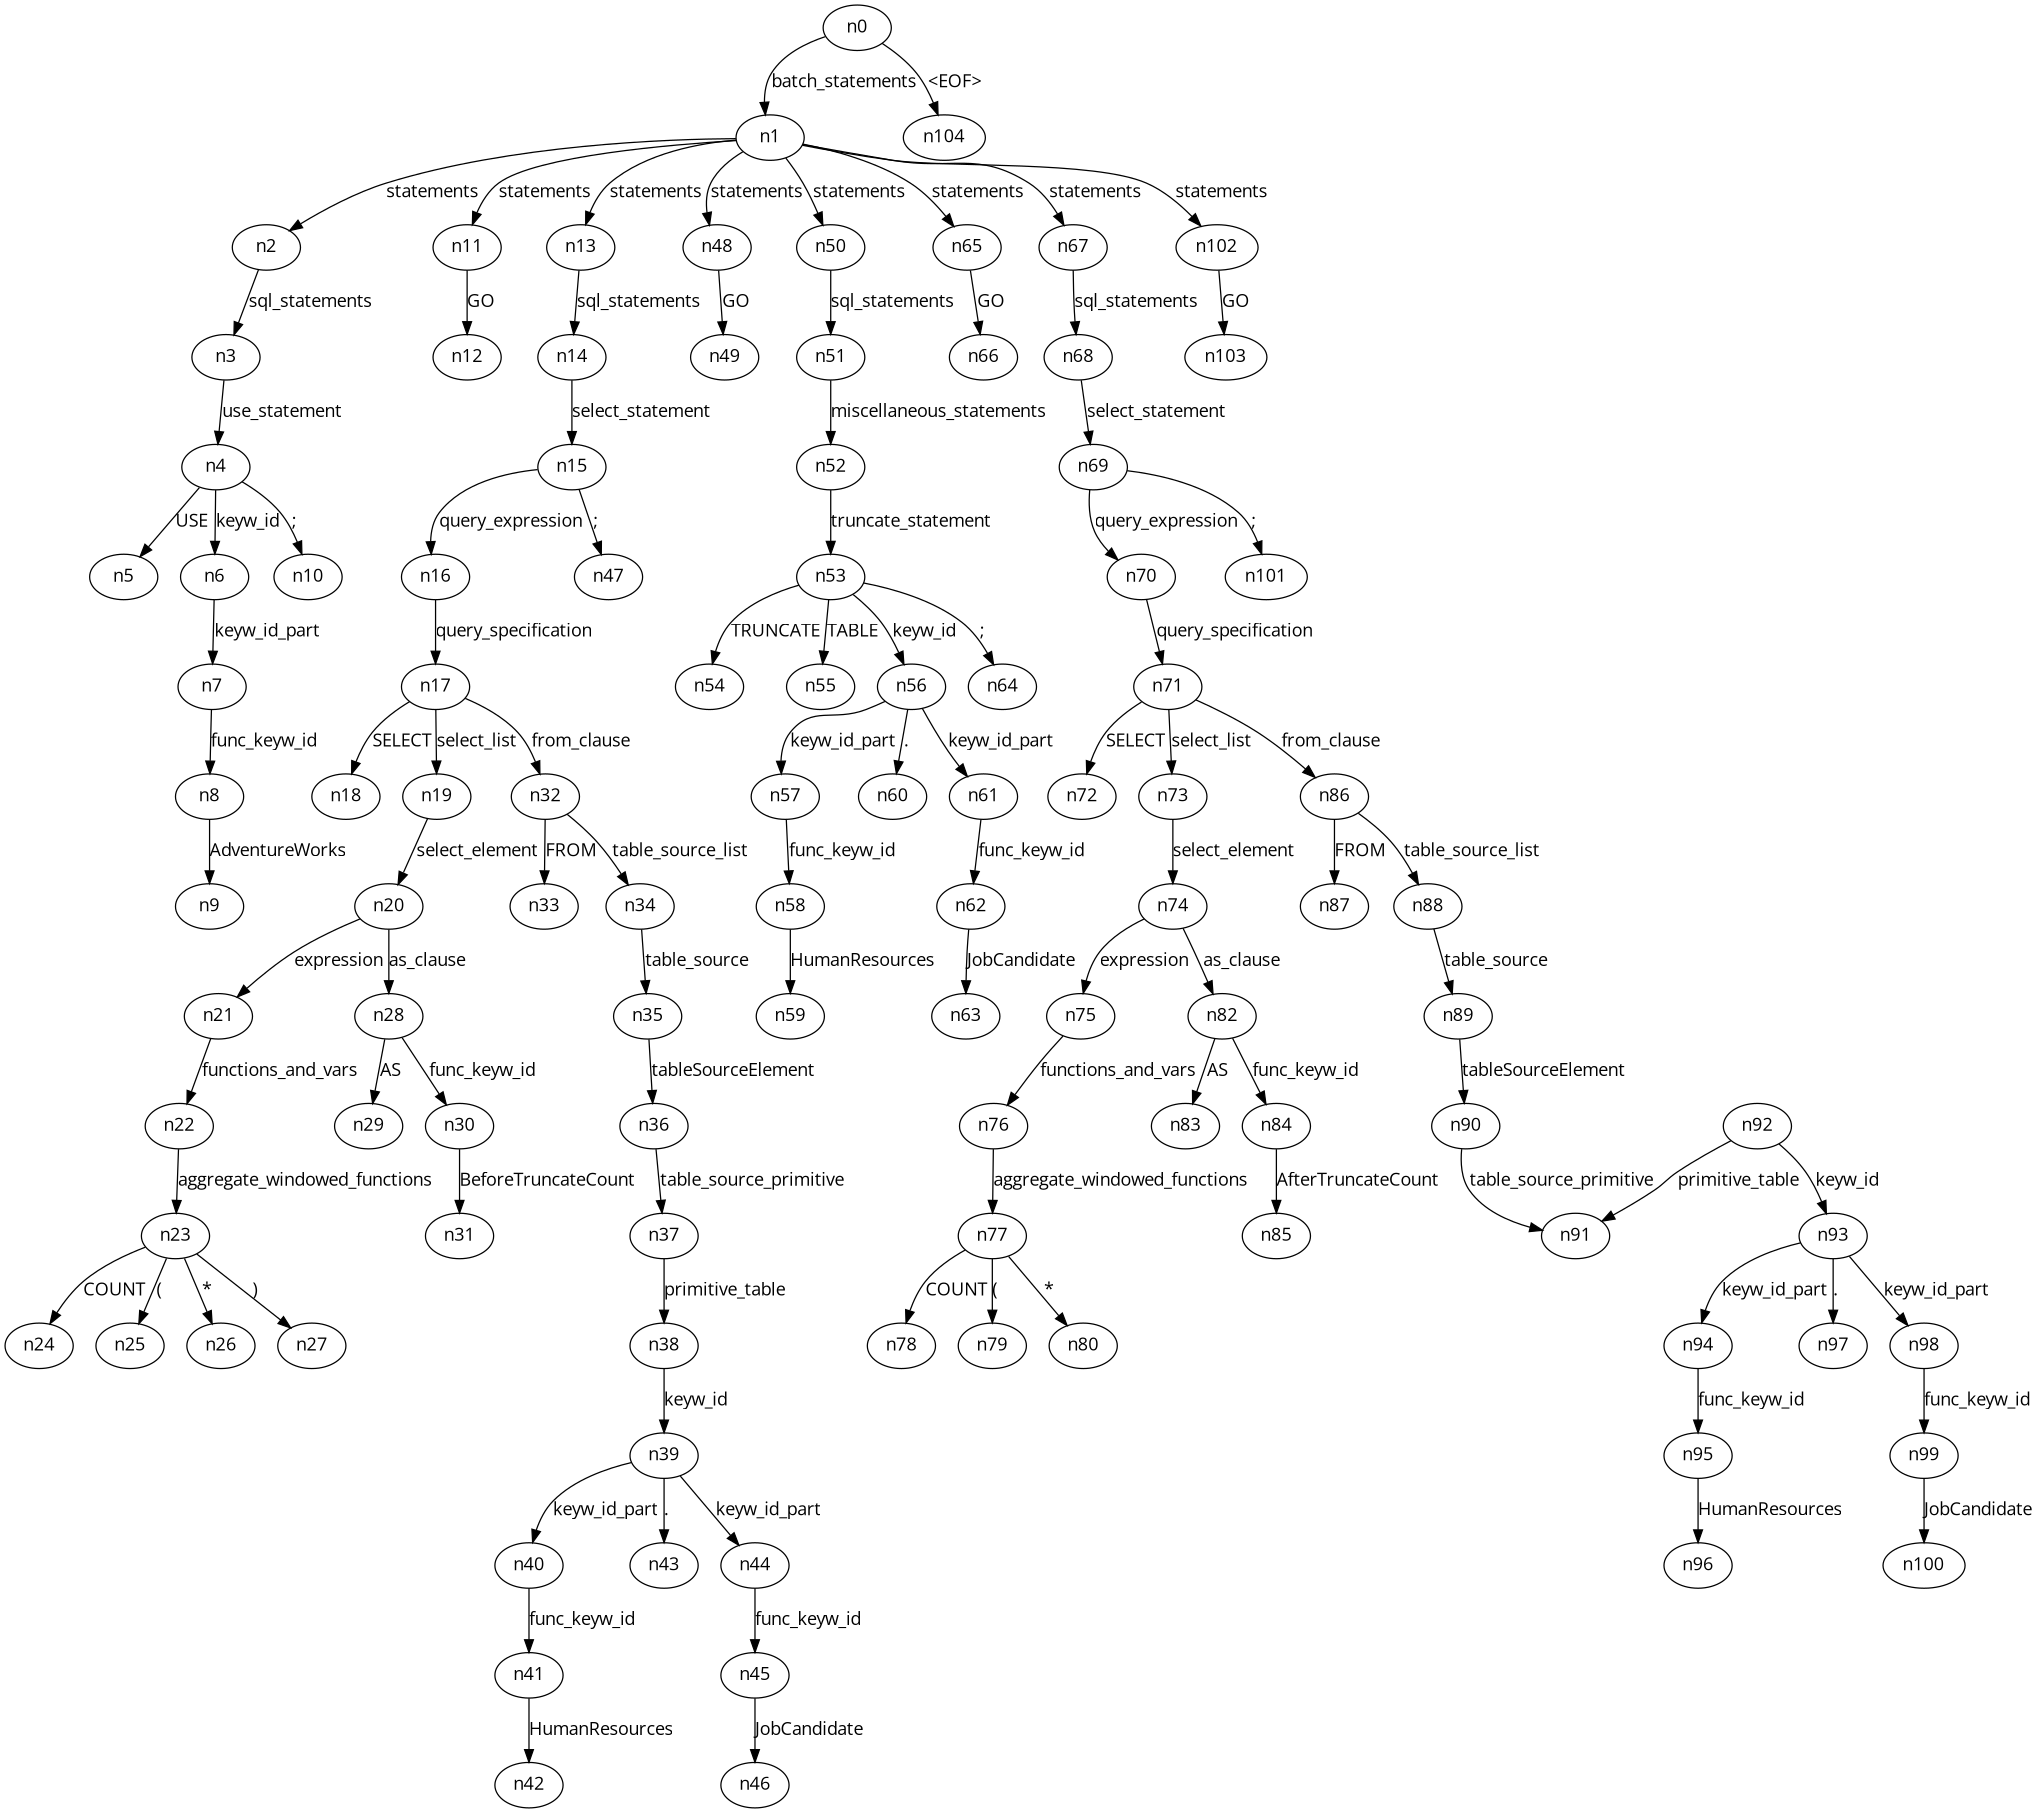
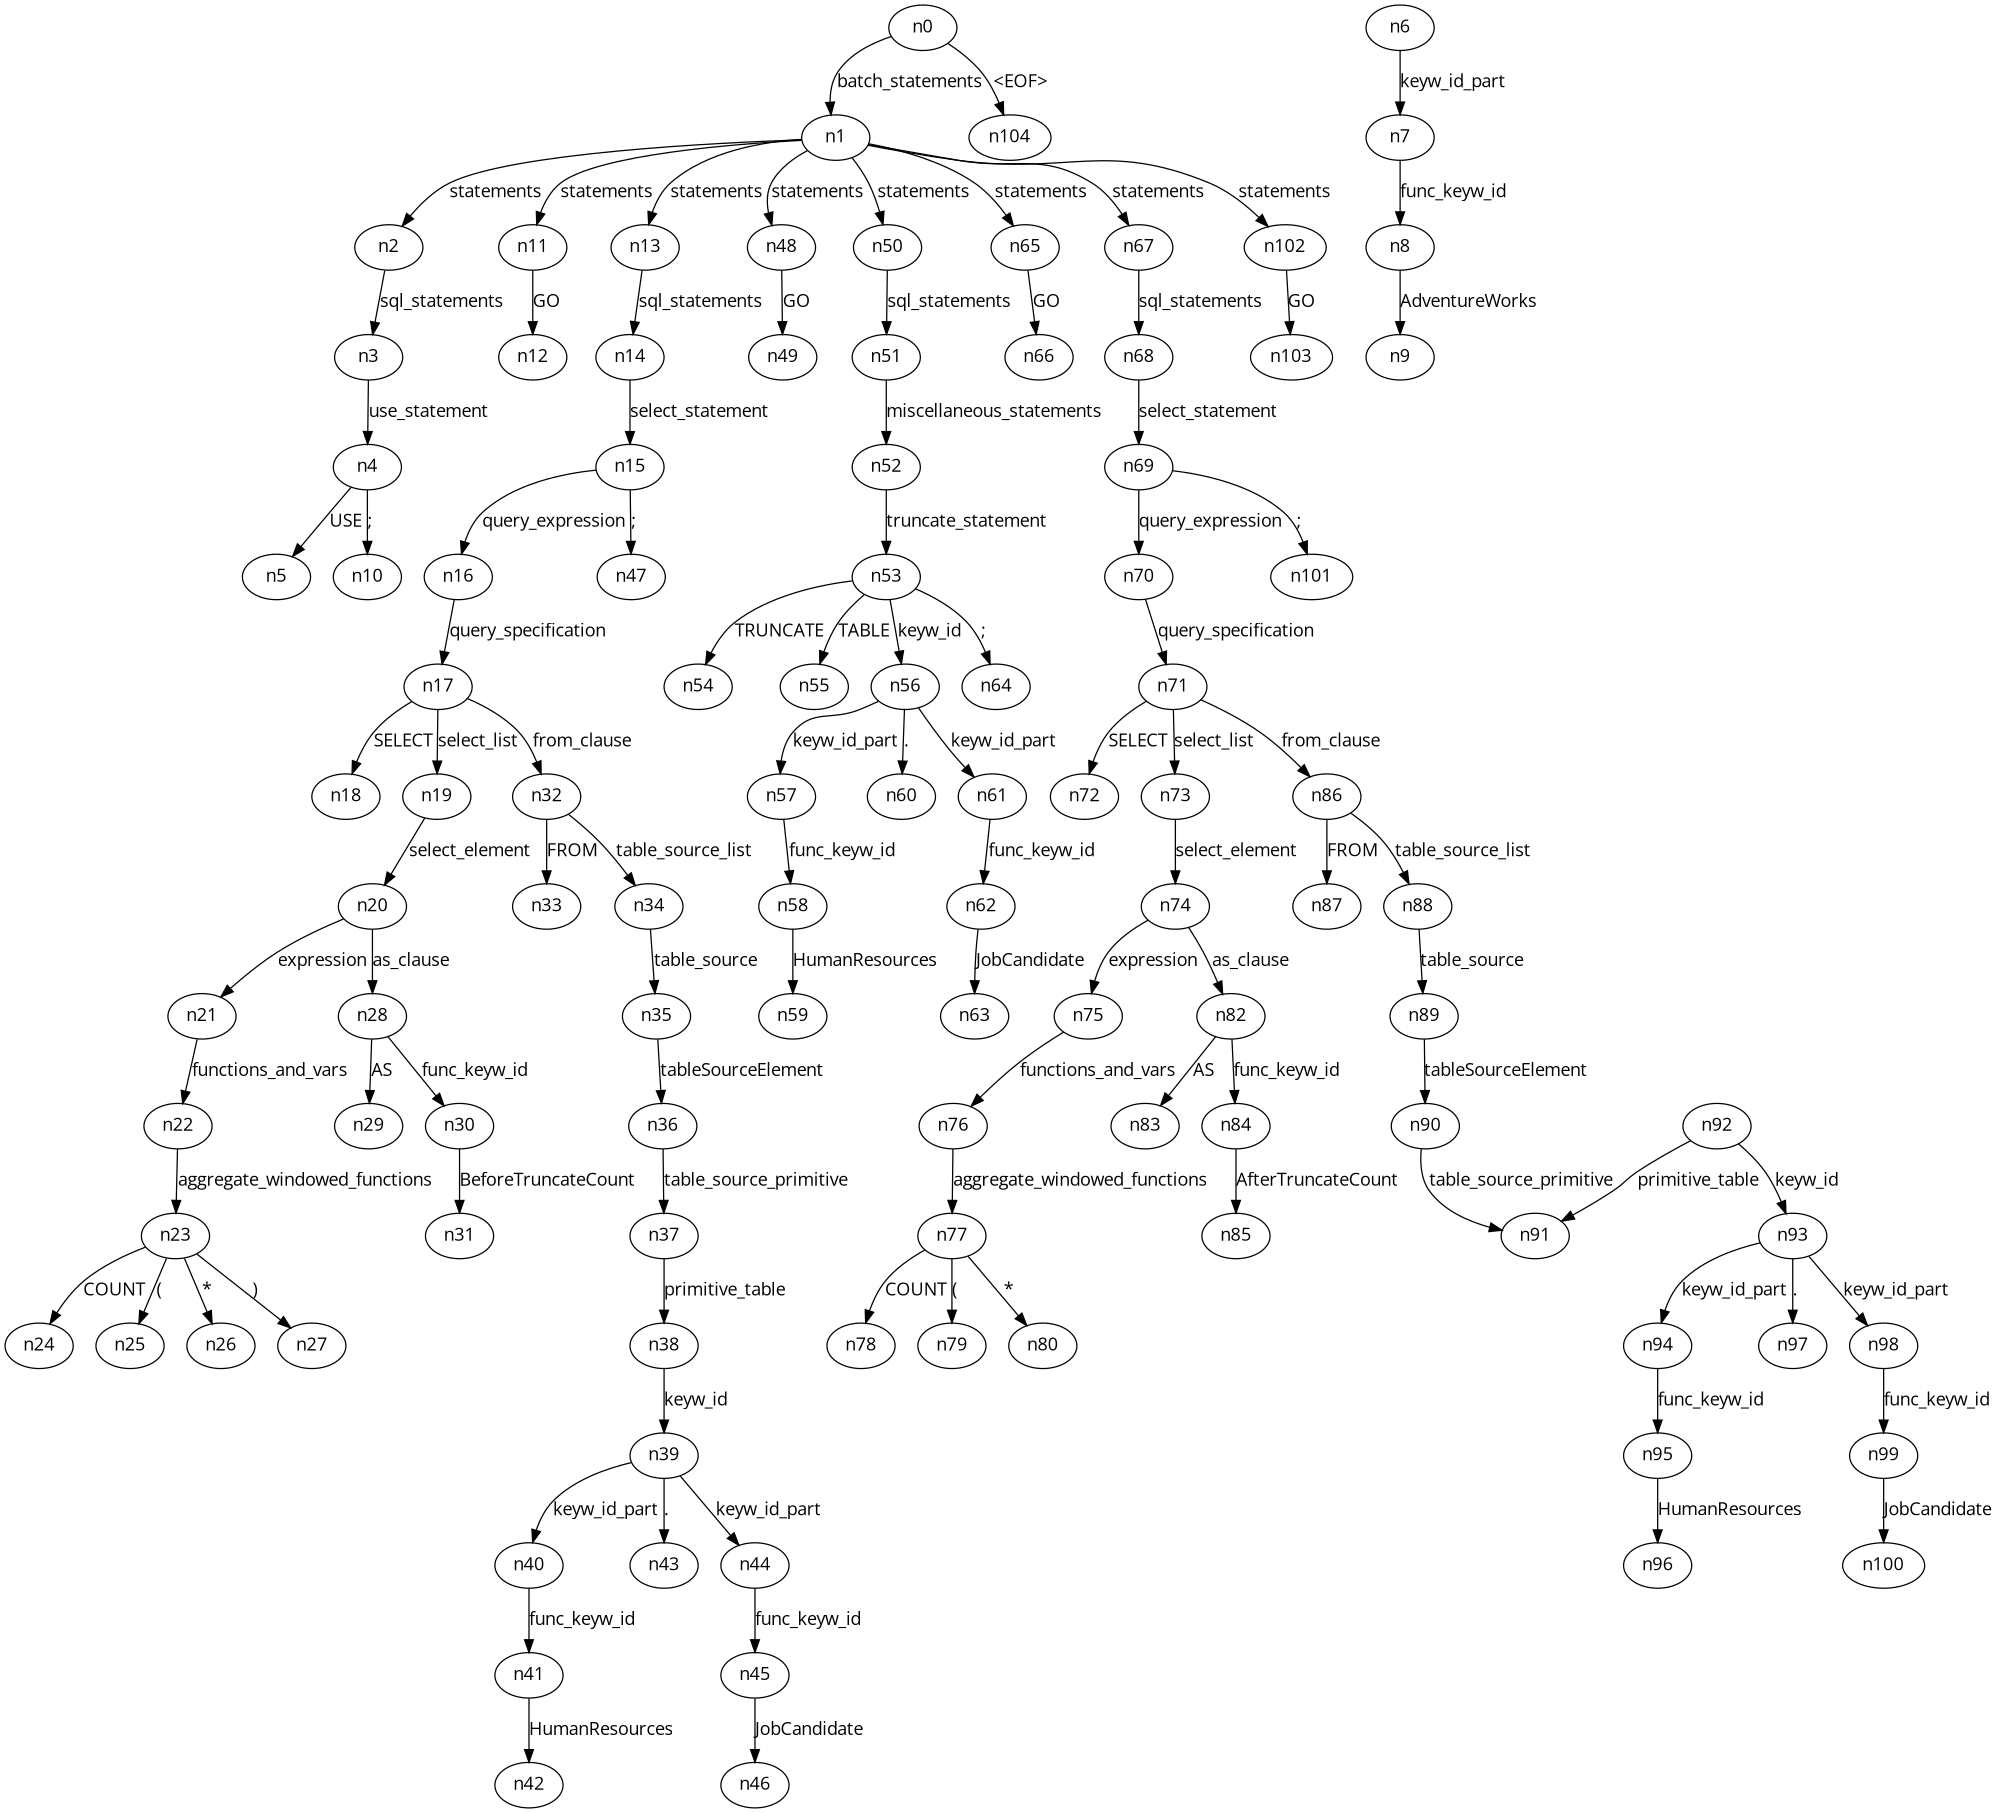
edge "n4" -> "n6": removed, label "keyw_id"
